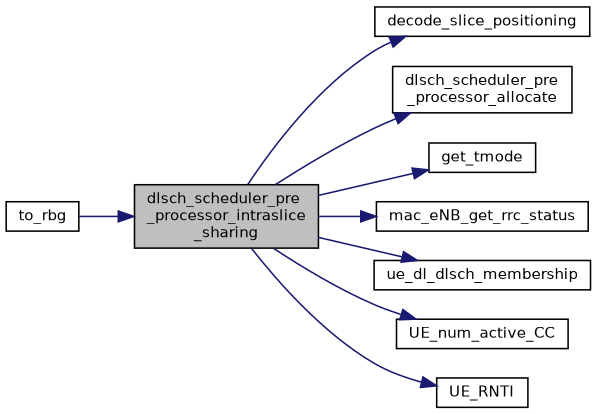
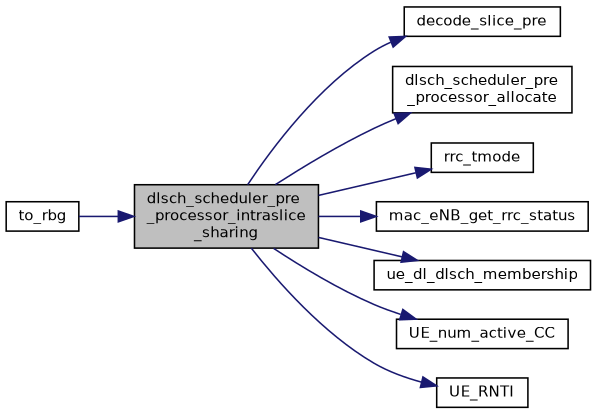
node "decode_slice_positioning": label "decode_slice_positioning" -> "decode_slice_pre"
node "get_tmode": label "get_tmode" -> "rrc_tmode"
